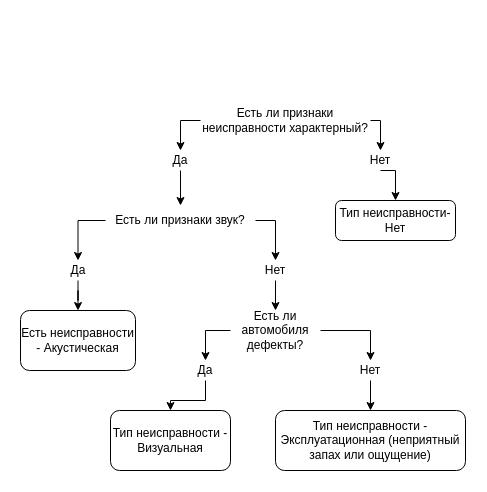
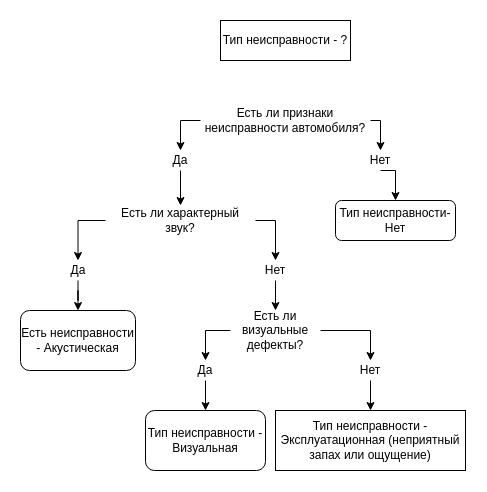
node "Тип неисправности - ?": added
node "Есть ли признаки неисправности характерный?": label "Есть ли признаки неисправности характерный?" -> "Есть ли признаки неисправности автомобиля?"
node "Есть ли признаки звук?": label "Есть ли признаки звук?" -> "Есть ли характерный звук?"
node "Есть ли автомобиля дефекты?": label "Есть ли автомобиля дефекты?" -> "Есть ли визуальные дефекты?"
node "Тип неисправности - Визуальная": moved (171, 441) -> (206, 441)
node "Тип неисправности - Эксплуатационная (неприятный запах или ощущение)": shape rounded rectangle -> rectangle
